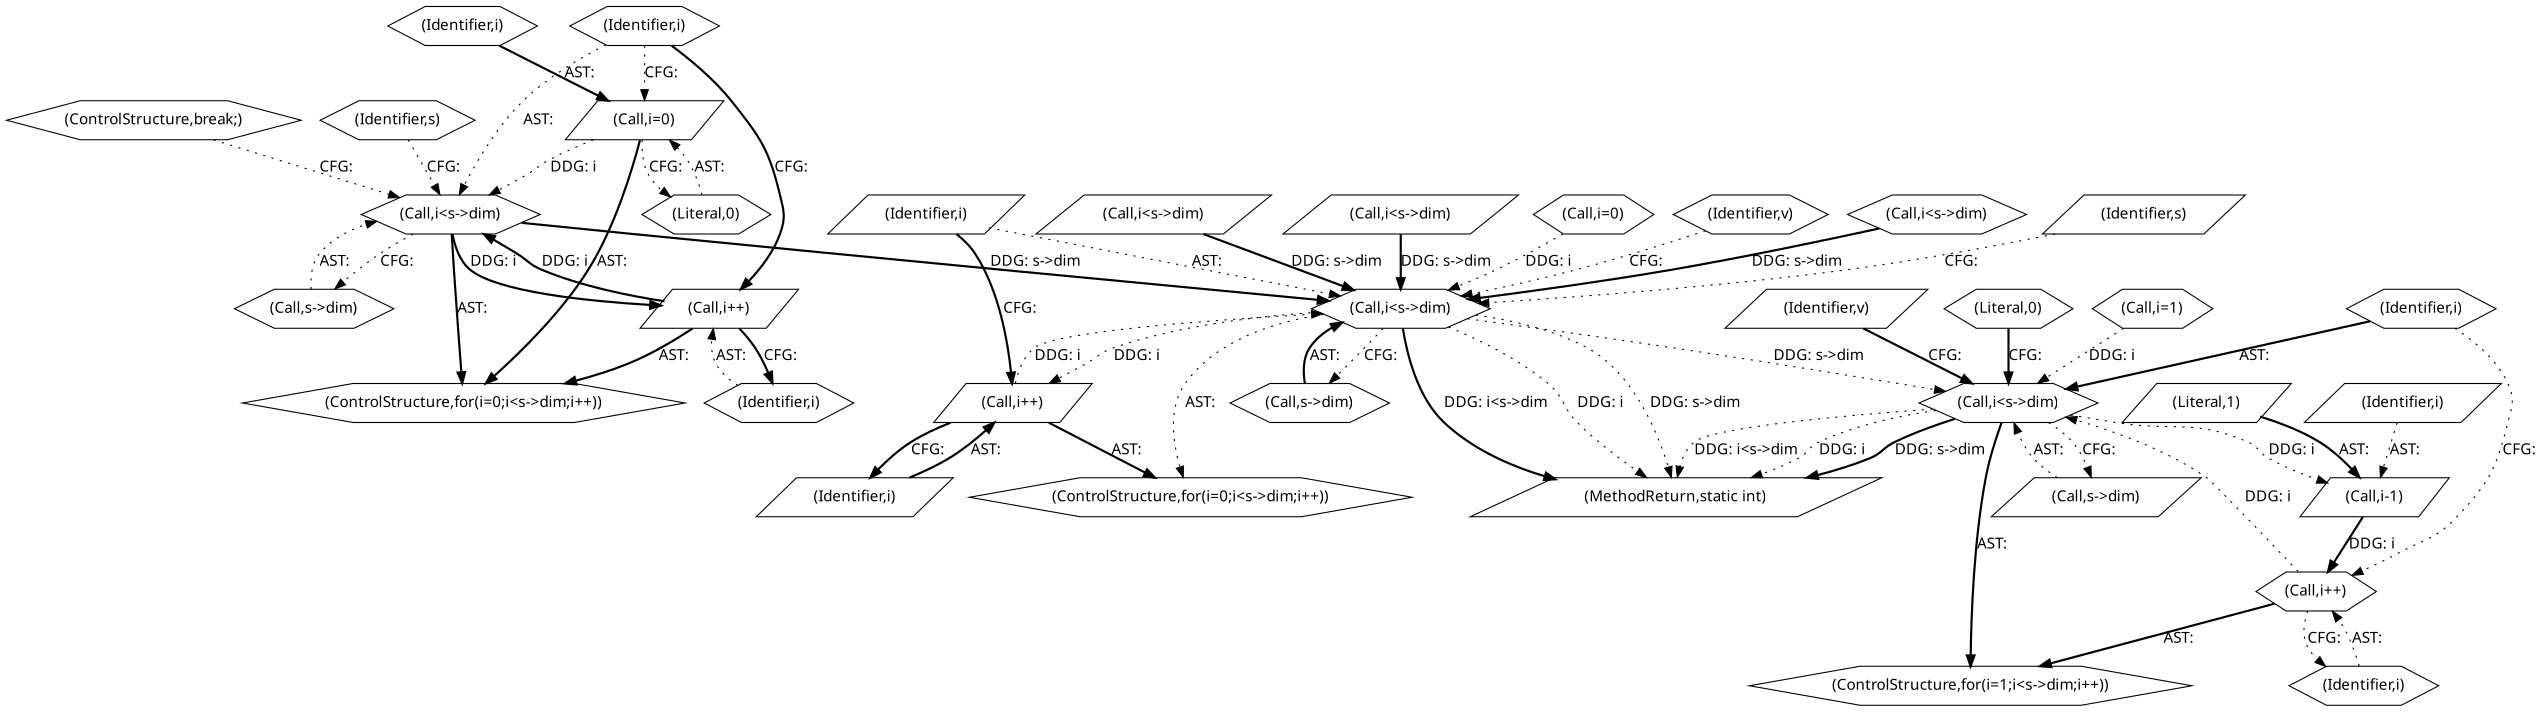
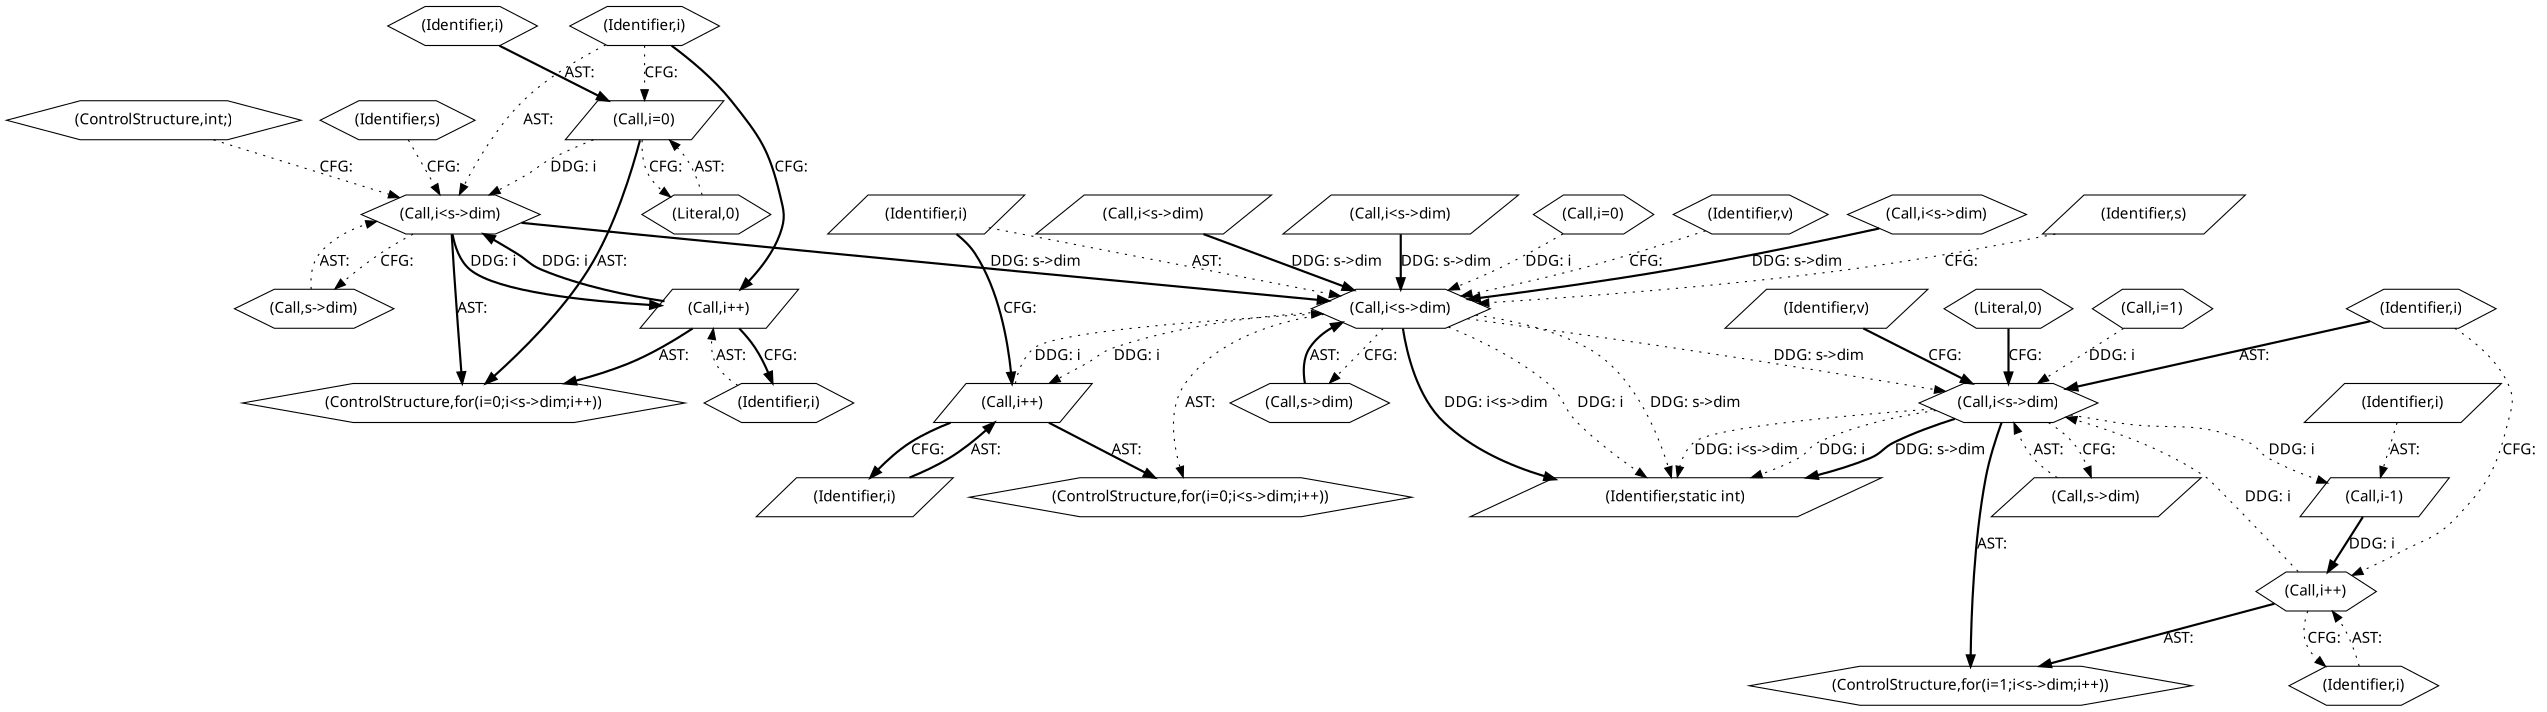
node "(ControlStructure,break;)": label "(ControlStructure,break;)" -> "(ControlStructure,int;)"
node "(Literal,1)": removed
node "(MethodReturn,static int)": label "(MethodReturn,static int)" -> "(Identifier,static int)"
